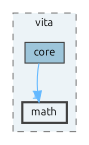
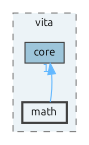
edge "core" -> "math": reversed
